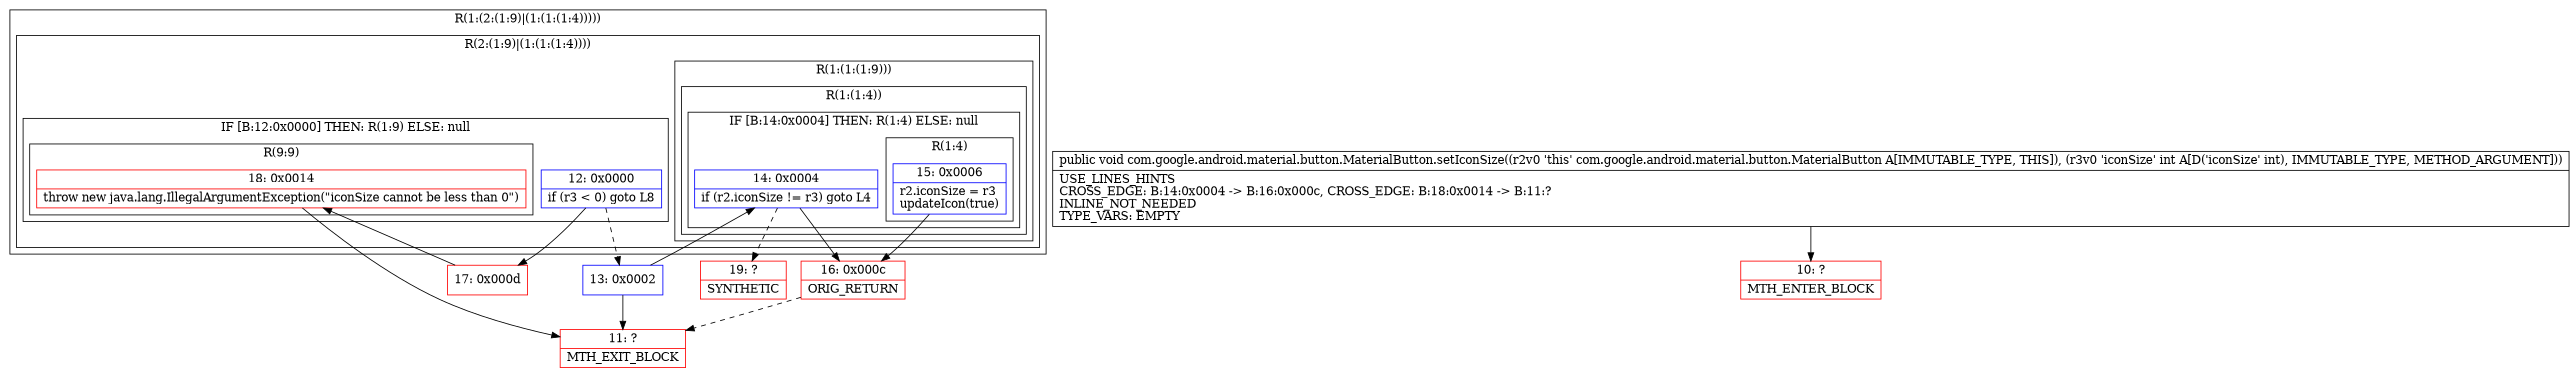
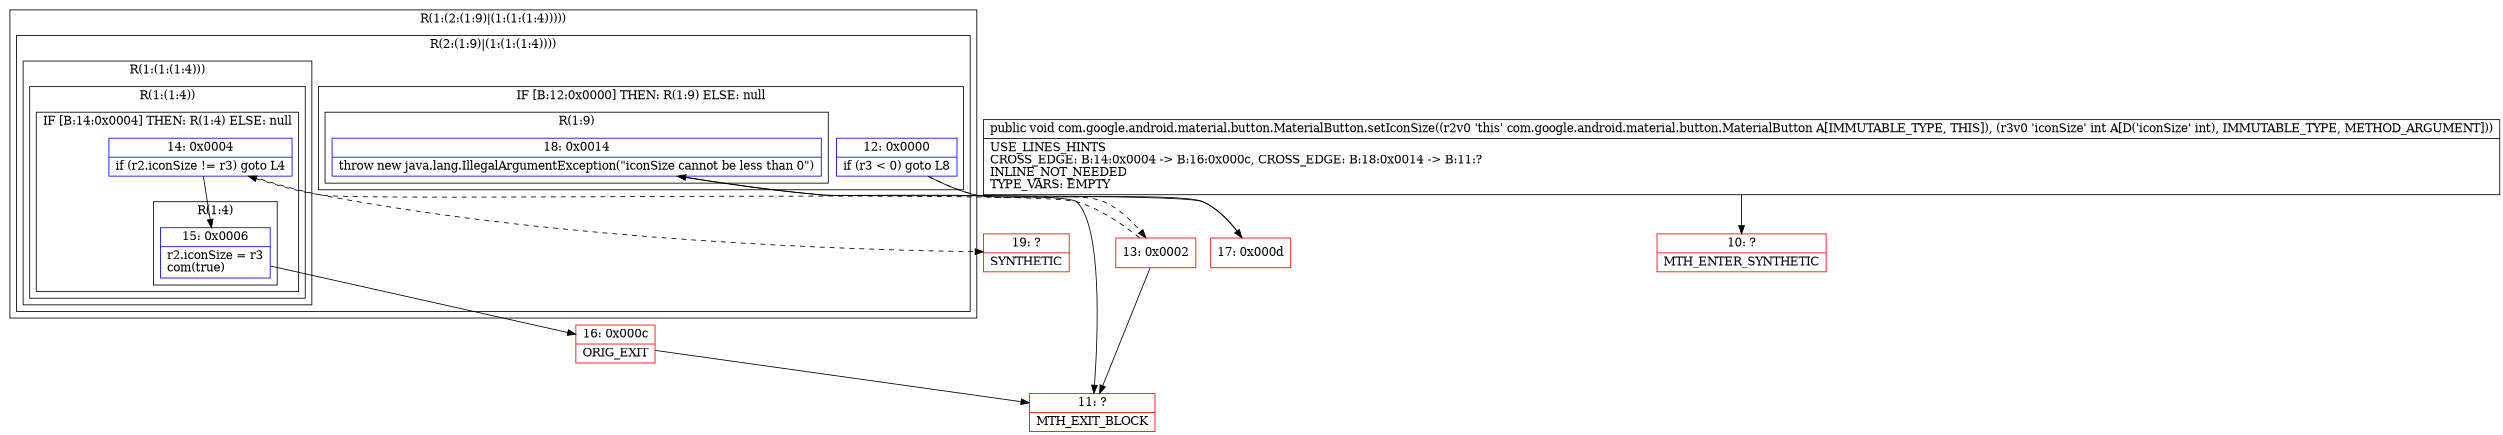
cluster "R(1:(1:(1:9)))": label "R(1:(1:(1:9)))" -> "R(1:(1:(1:4)))"
cluster "R(9:9)": label "R(9:9)" -> "R(1:9)"
node "18: 0x0014": color red -> blue
node "15: 0x0006": text "updateIcon(true)" -> "com(true)"
edge "14: 0x0004" -> "16: 0x000c": now "14: 0x0004" -> "15: 0x0006"
edge "13: 0x0002" -> "14: 0x0004": style solid -> dashed
node "13: 0x0002": color blue -> red
node "16: 0x000c": text "ORIG_RETURN" -> "ORIG_EXIT"
node "10: ?": text "MTH_ENTER_BLOCK" -> "MTH_ENTER_SYNTHETIC"
edge "16: 0x000c" -> "11: ?": style dashed -> solid
